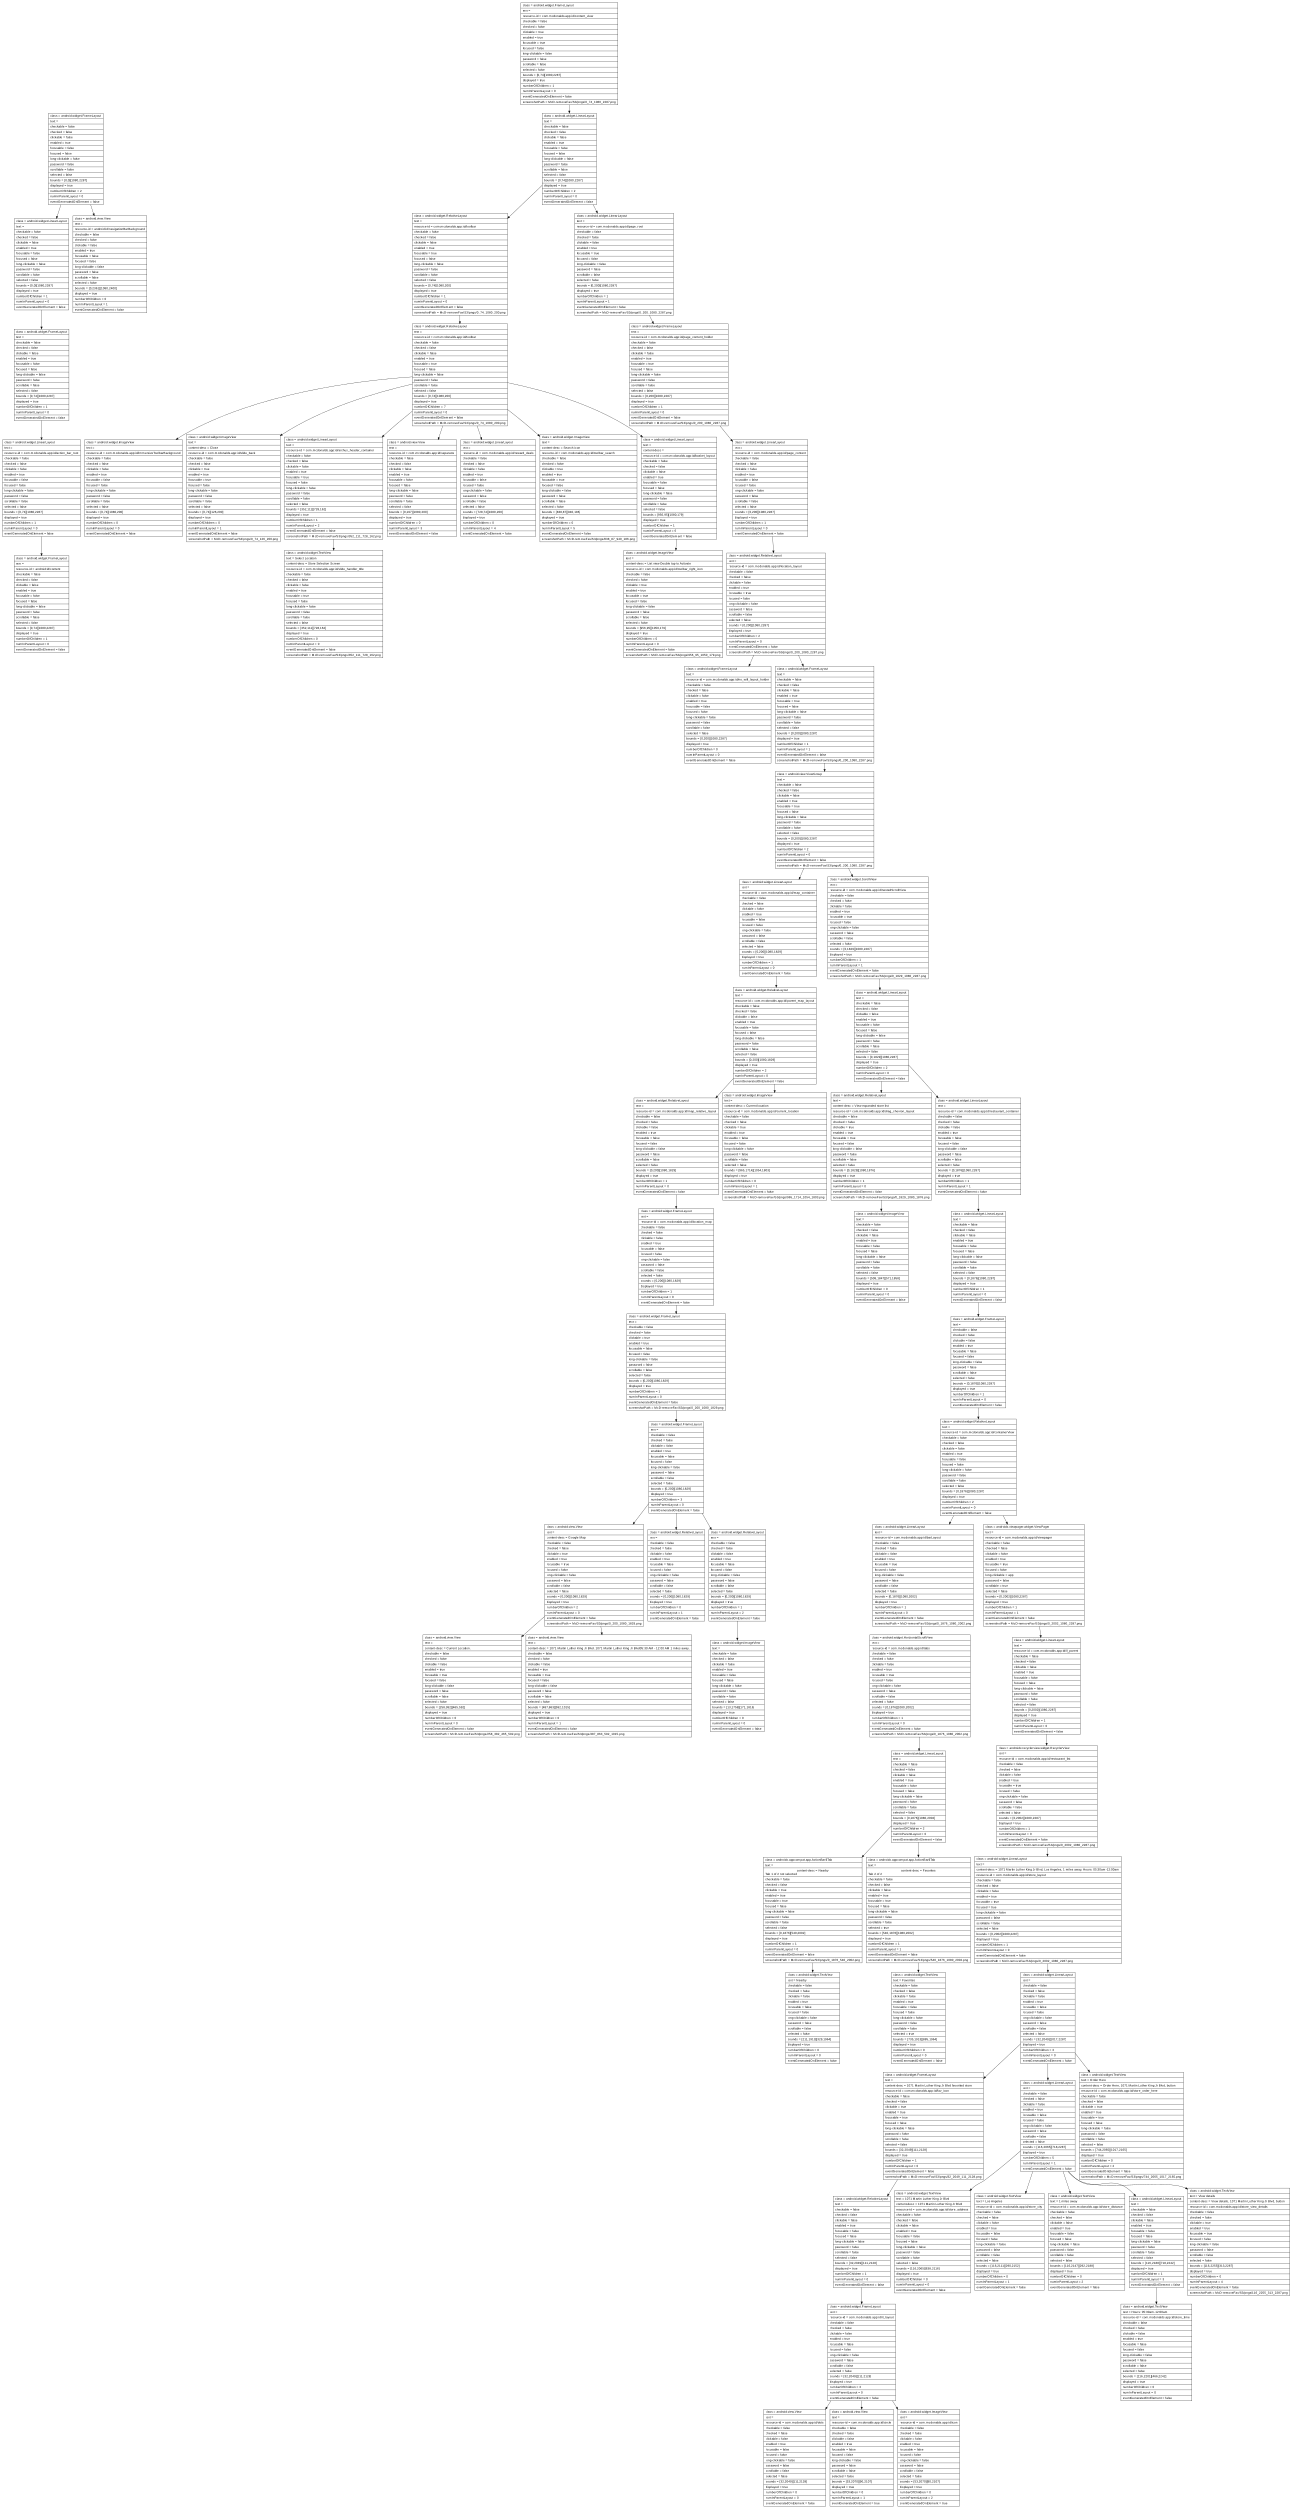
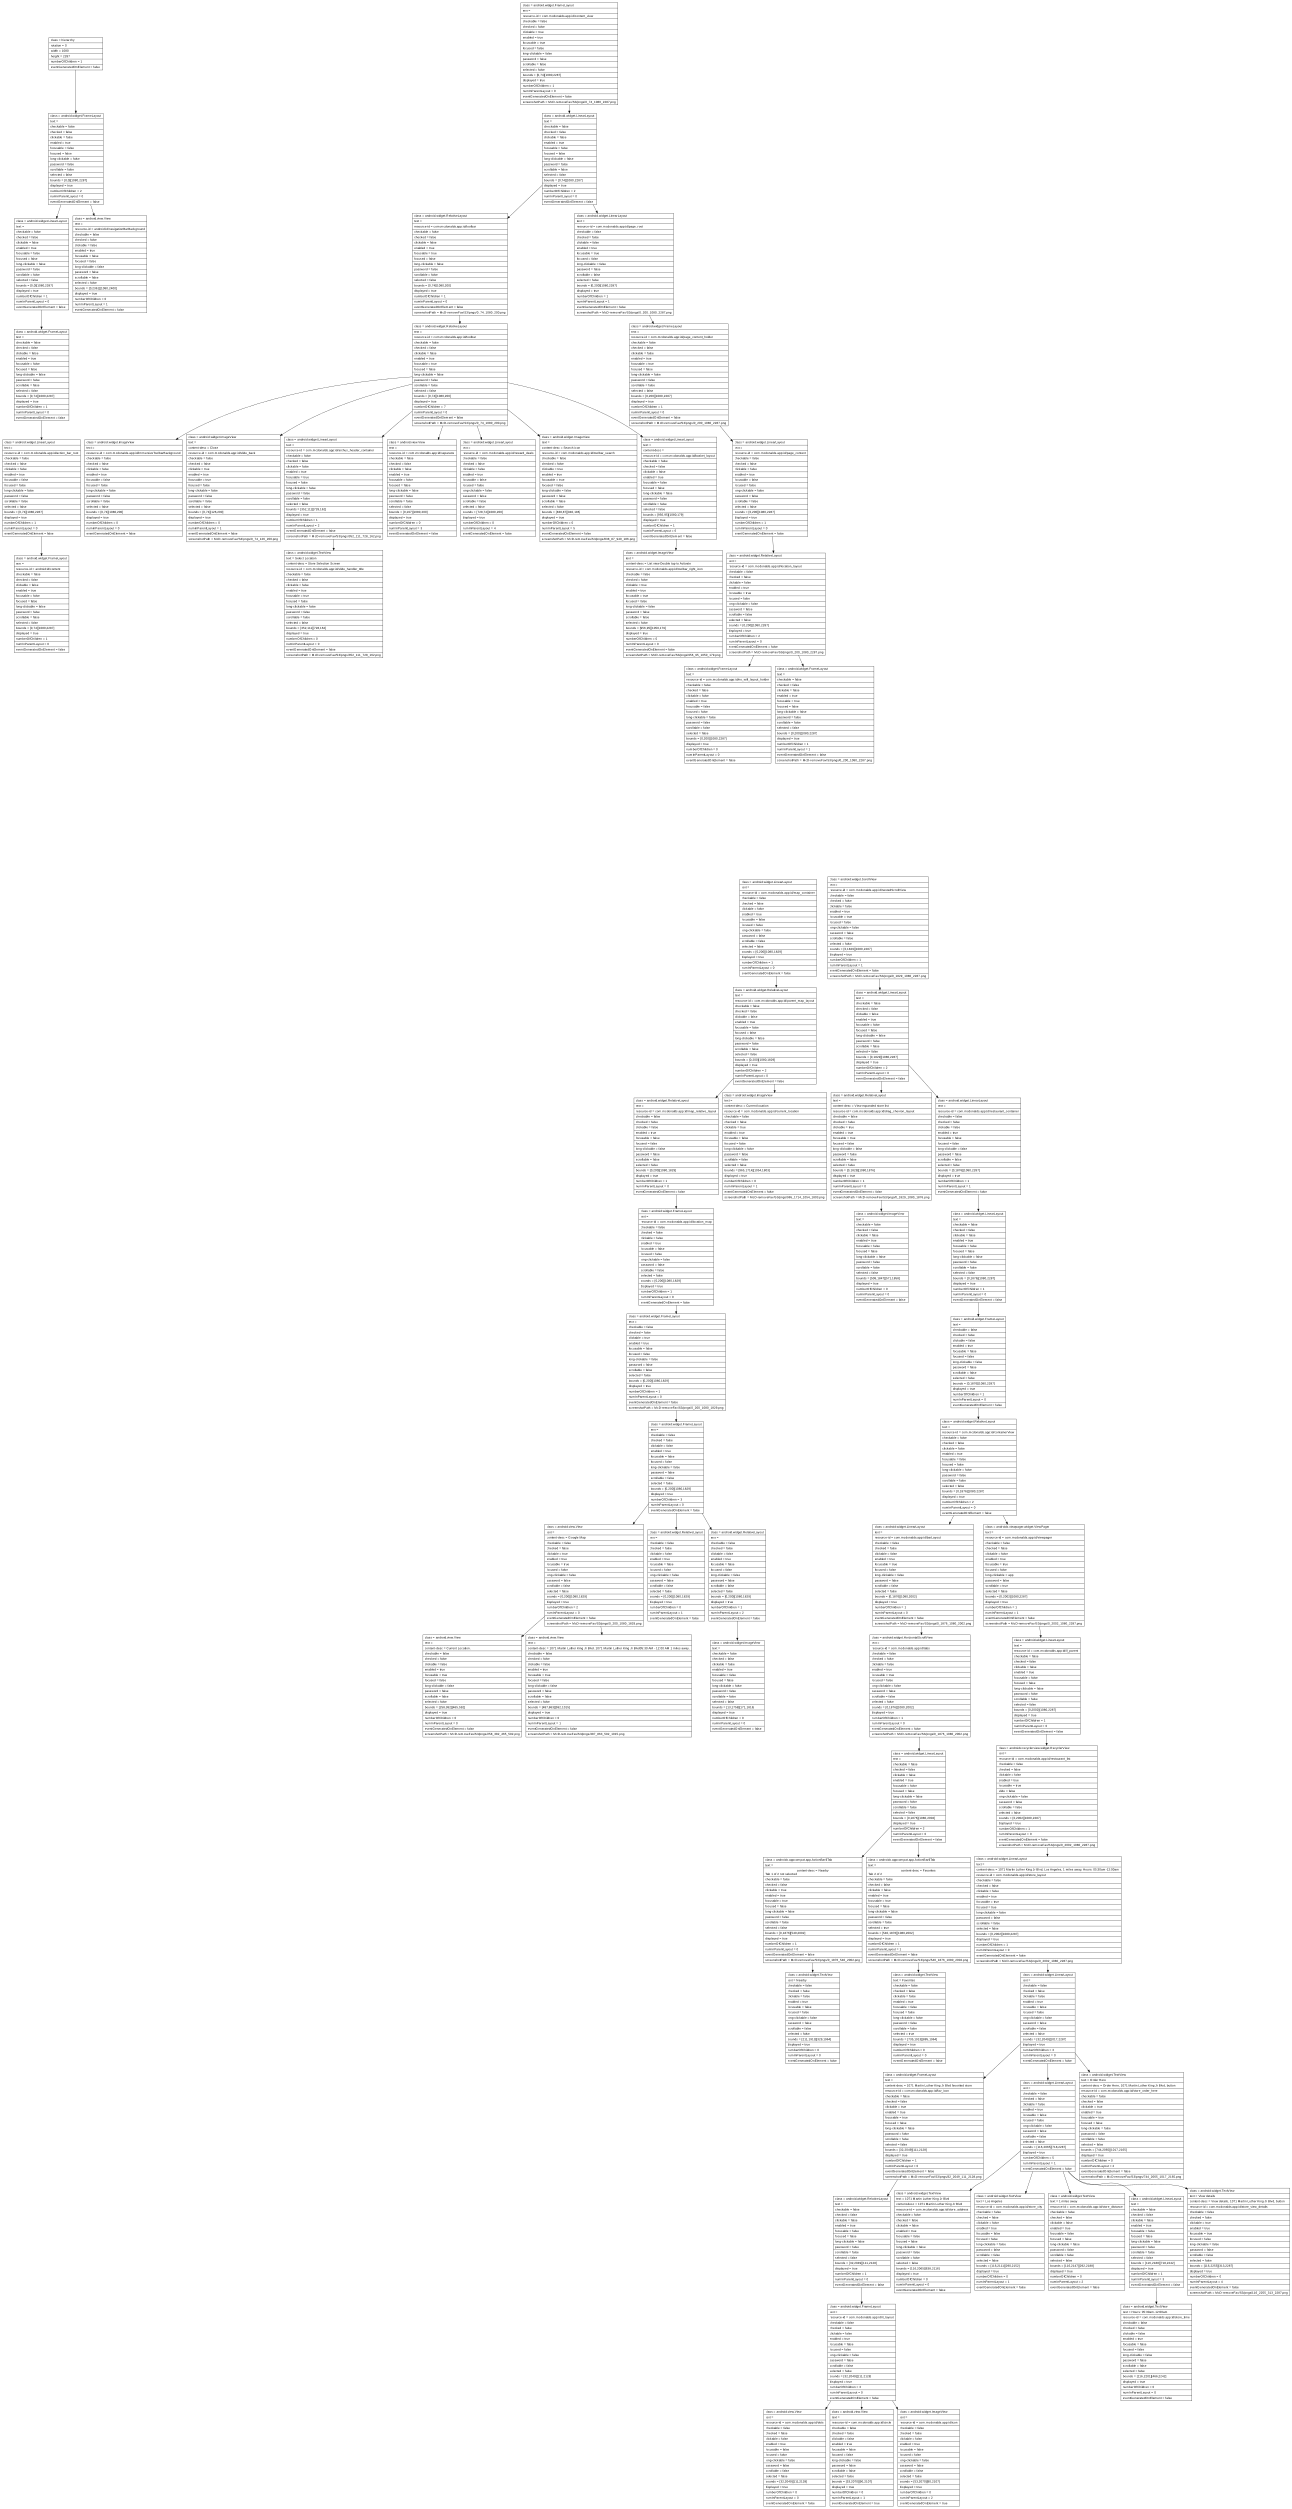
node "class = hierarchy": added
node "class = android.view.ViewGroup": removed
node "class = androidx.recyclerview.widget.RecyclerView": text "focused = false" -> "slide = false"
